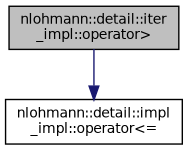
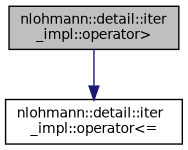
node "nlohmann::detail::impl _impl::operator<=": label "nlohmann::detail::impl _impl::operator<=" -> "nlohmann::detail::iter _impl::operator<="
